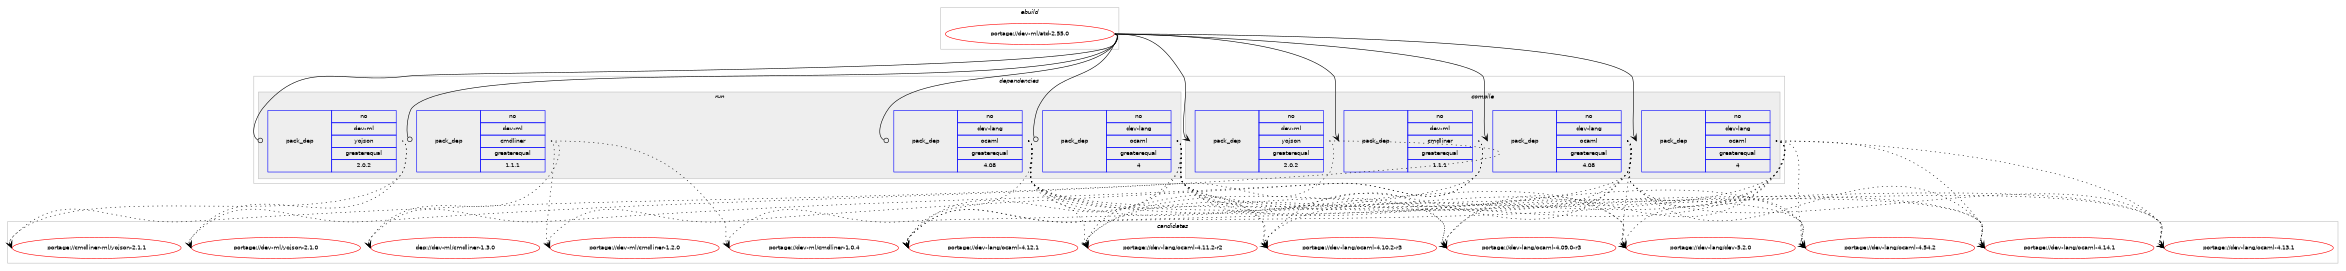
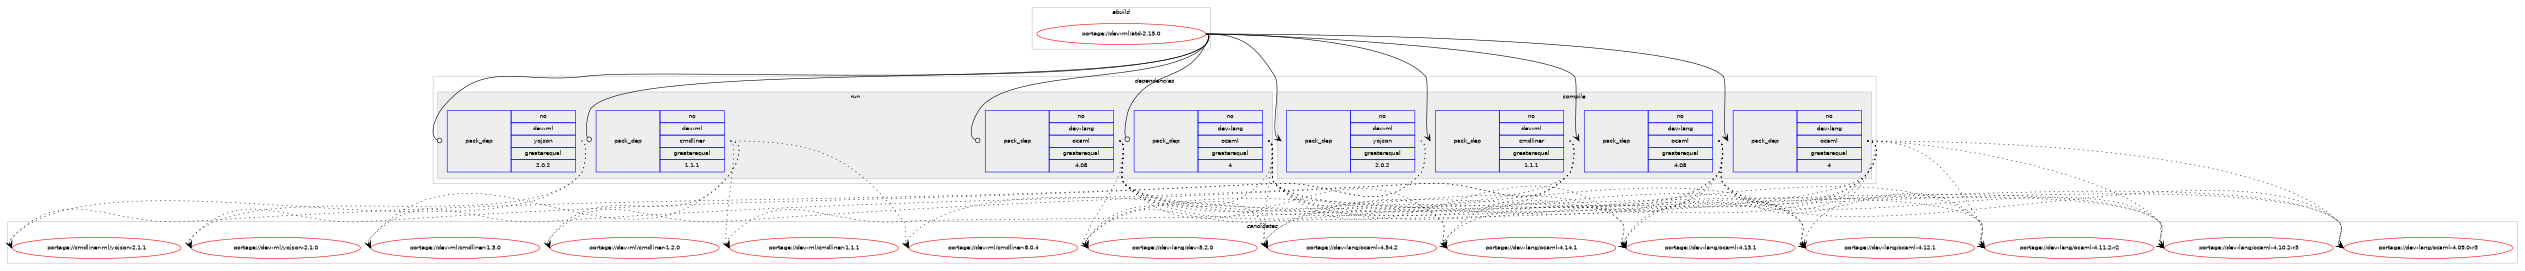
node "portage://dev-ml/atd-2.55.0": label "portage://dev-ml/atd-2.55.0" -> "portage://dev-ml/atd-2.15.0"
node "dep://dev-ml/cmdliner-1.3.0": label "dep://dev-ml/cmdliner-1.3.0" -> "portage://dev-ml/cmdliner-1.3.0"
node "portage://dev-ml/cmdliner-1.1.1": added
node "portage://dev-ml/cmdliner-1.0.4": label "portage://dev-ml/cmdliner-1.0.4" -> "portage://dev-ml/cmdliner-8.0.4"
